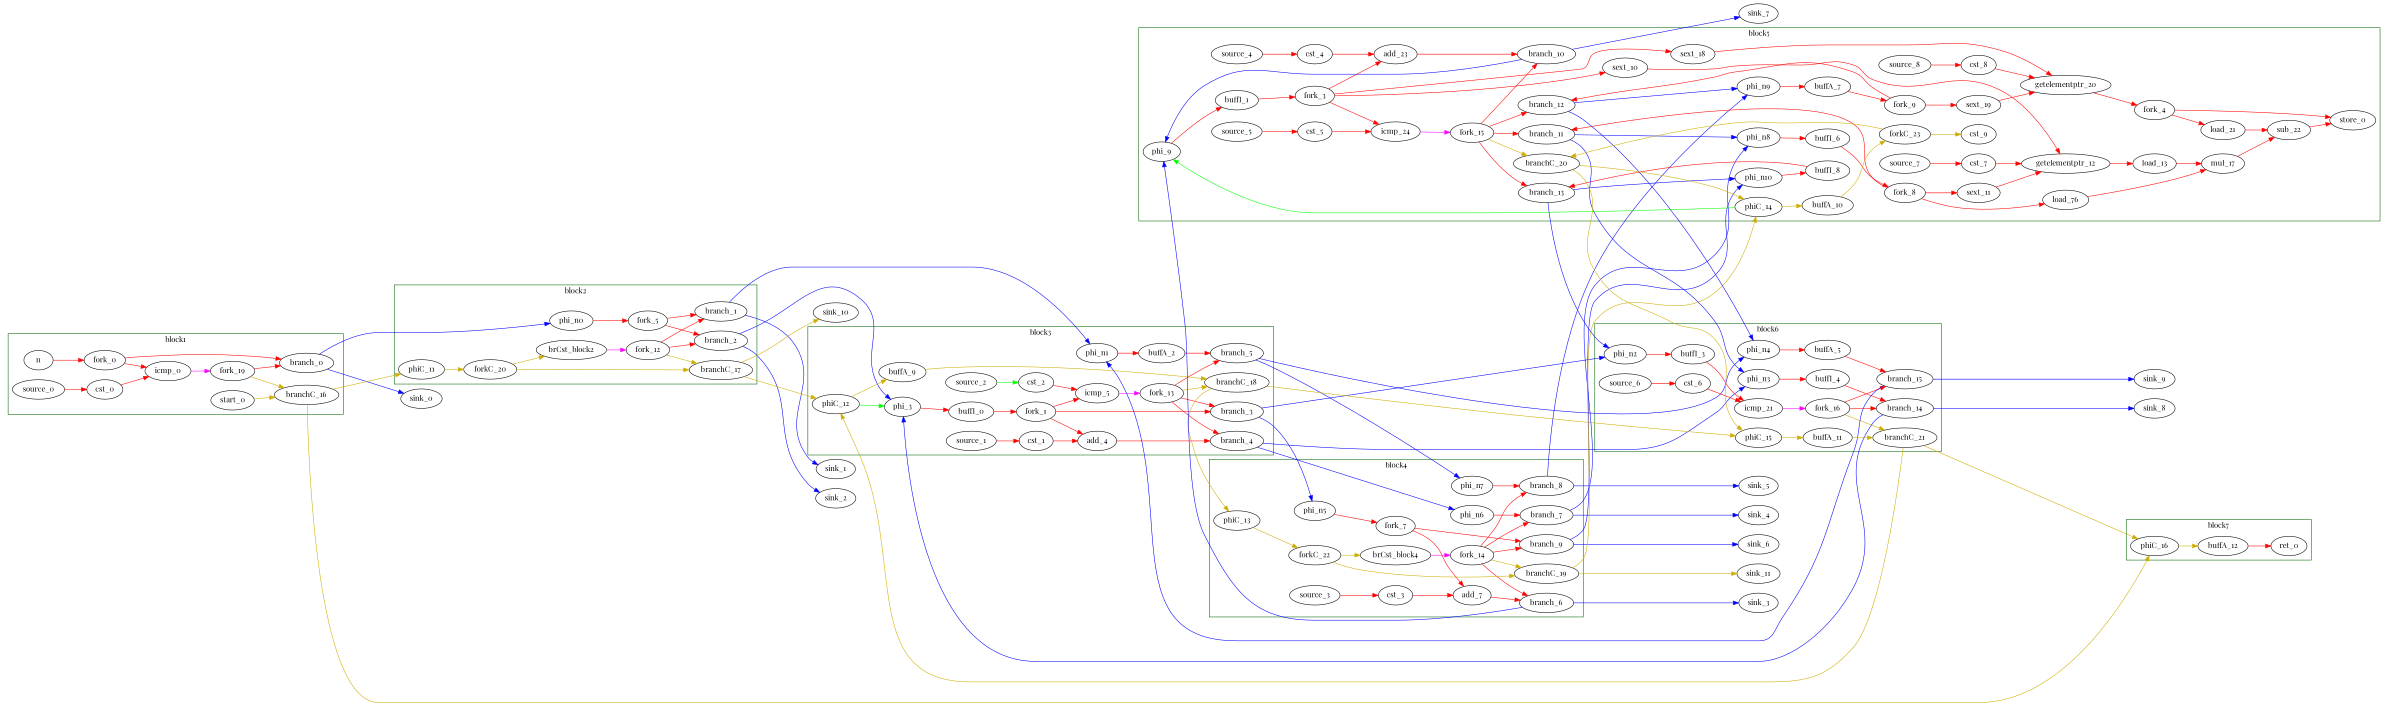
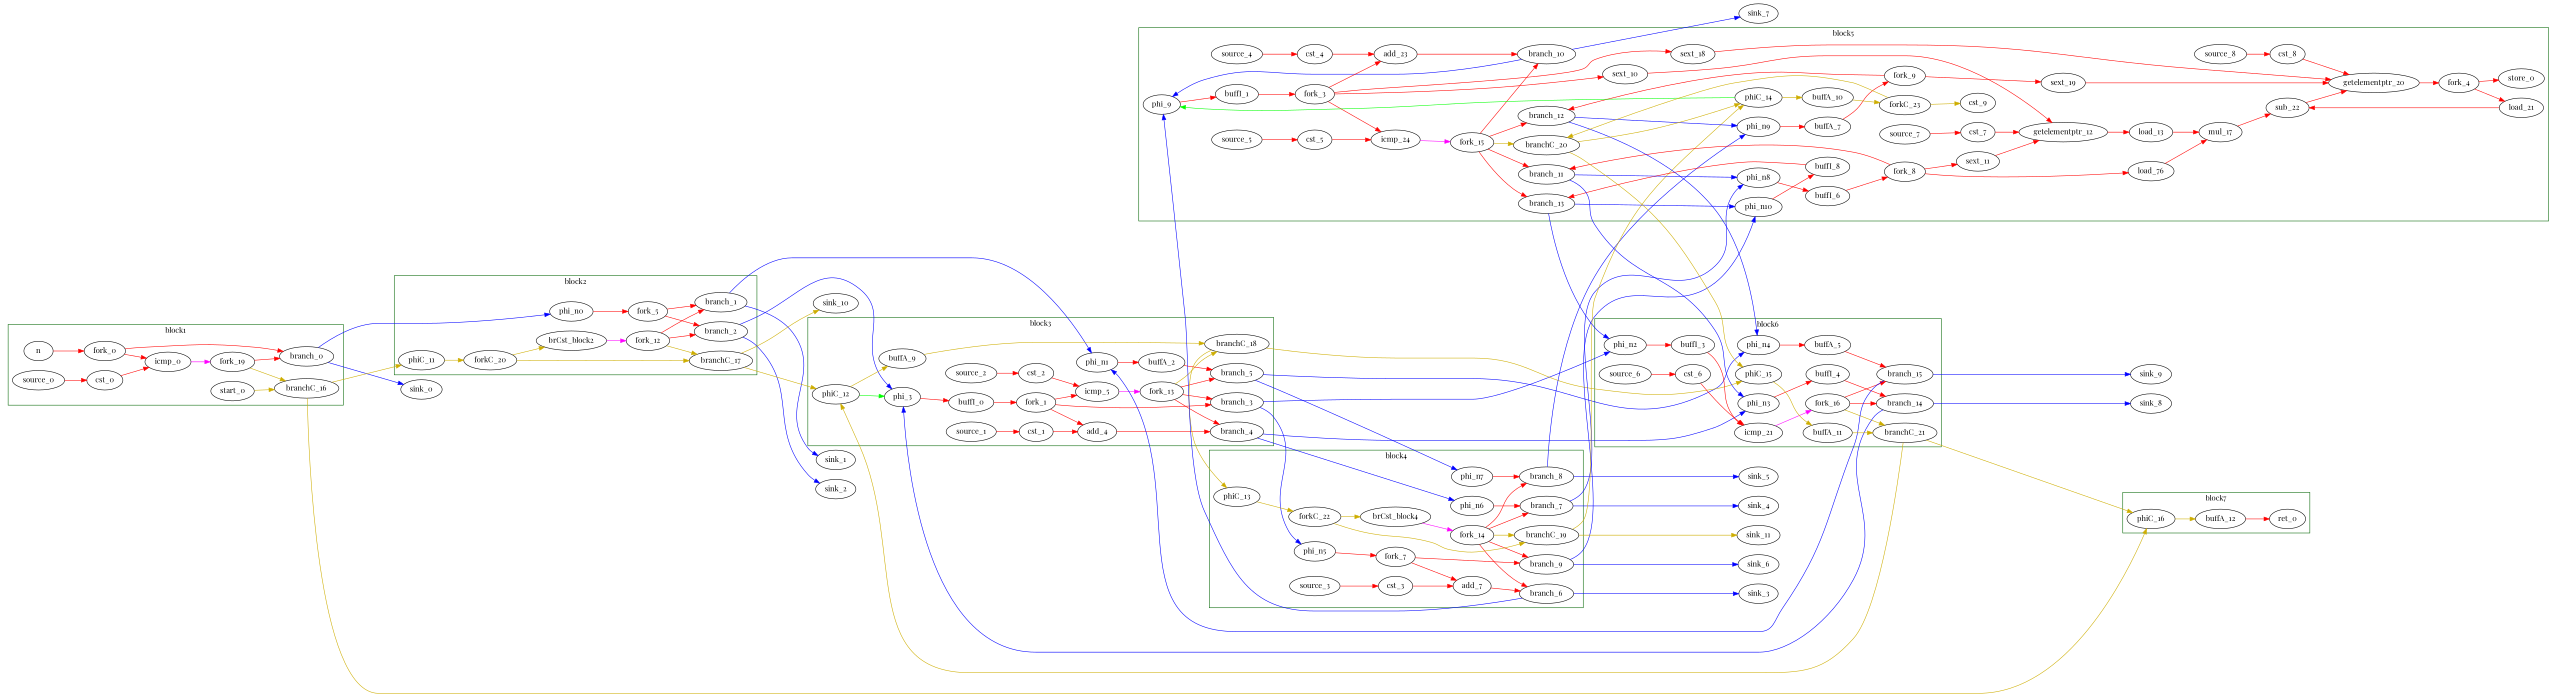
edge "sub_22" -> "store_0": now "sub_22" -> "getelementptr_20"
edge "source_2" -> "cst_2": color green -> red
